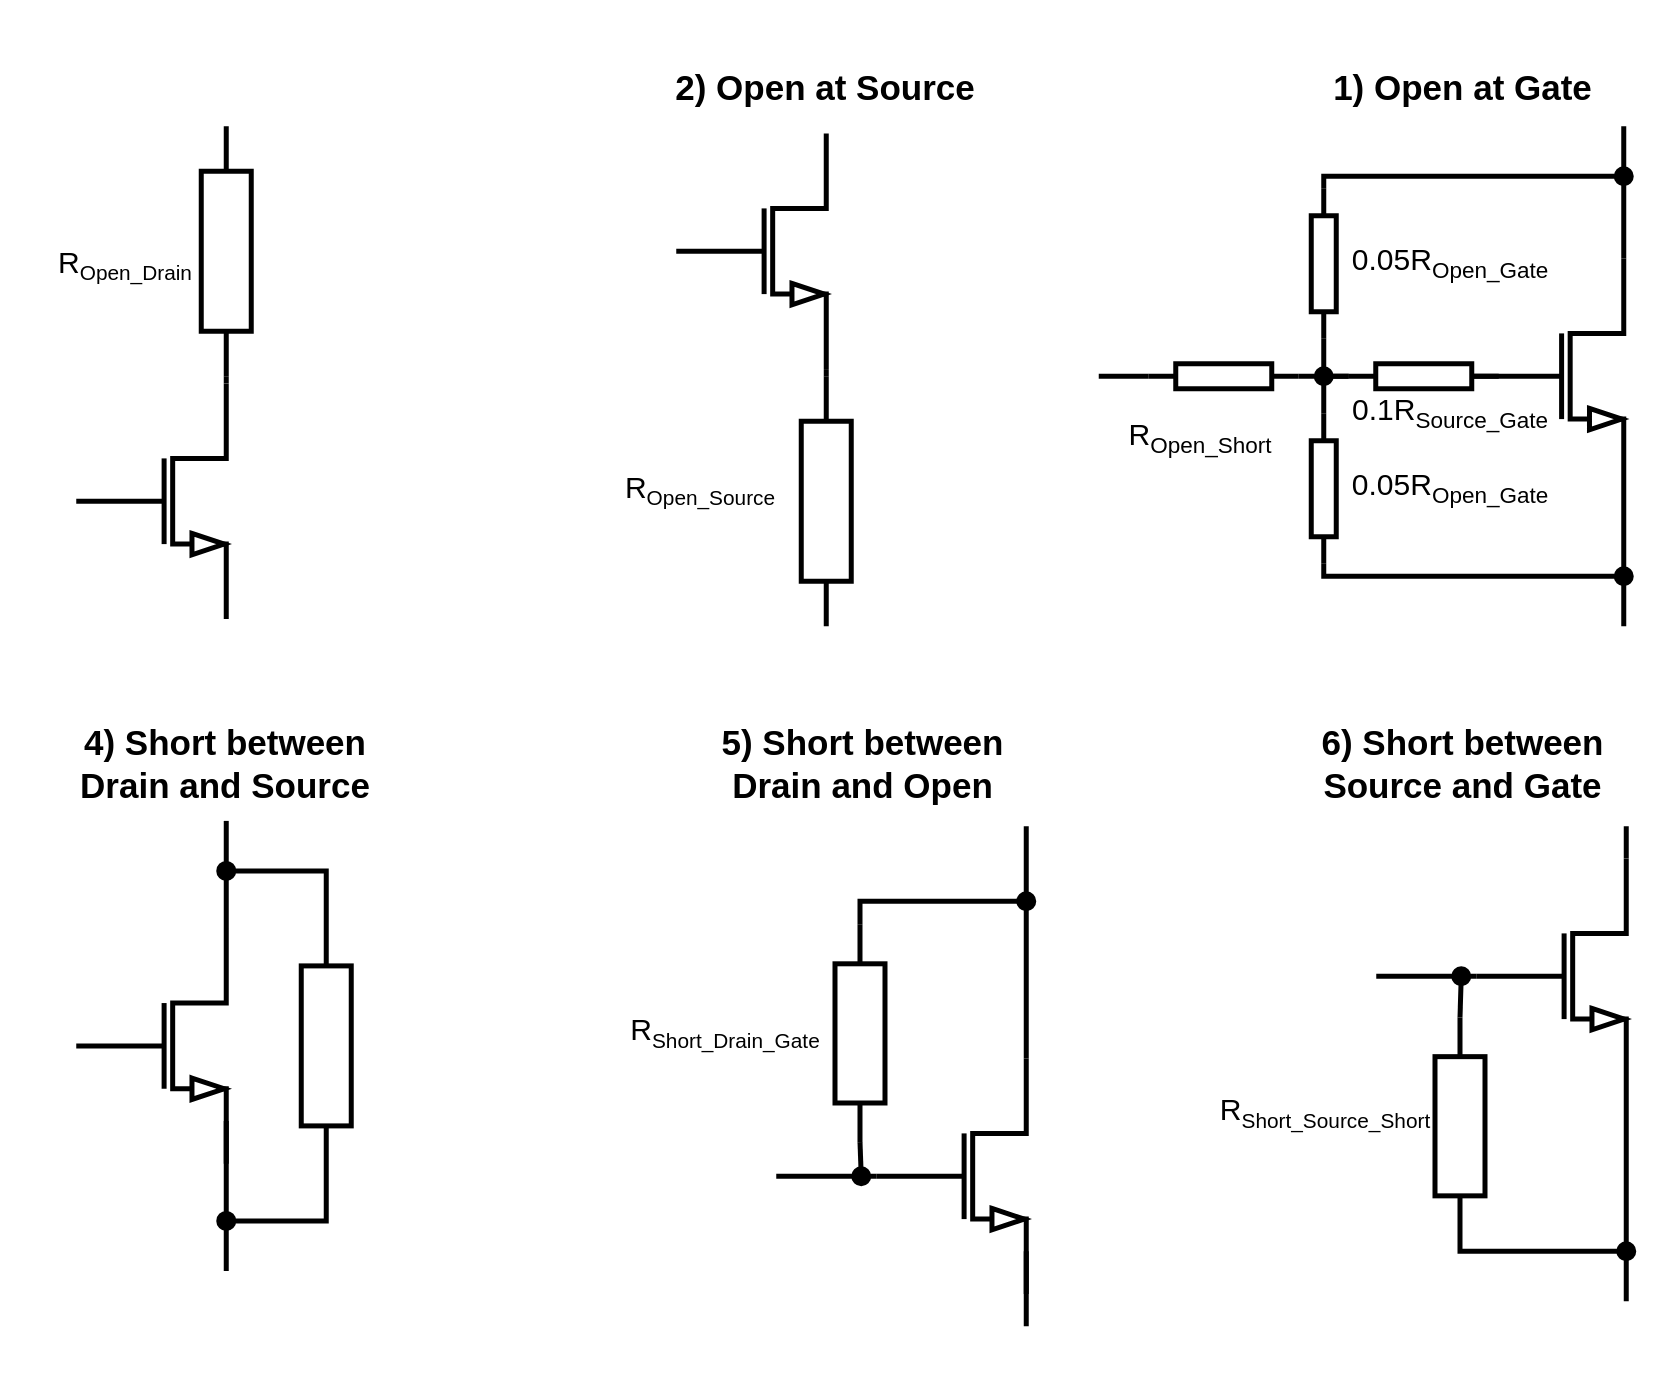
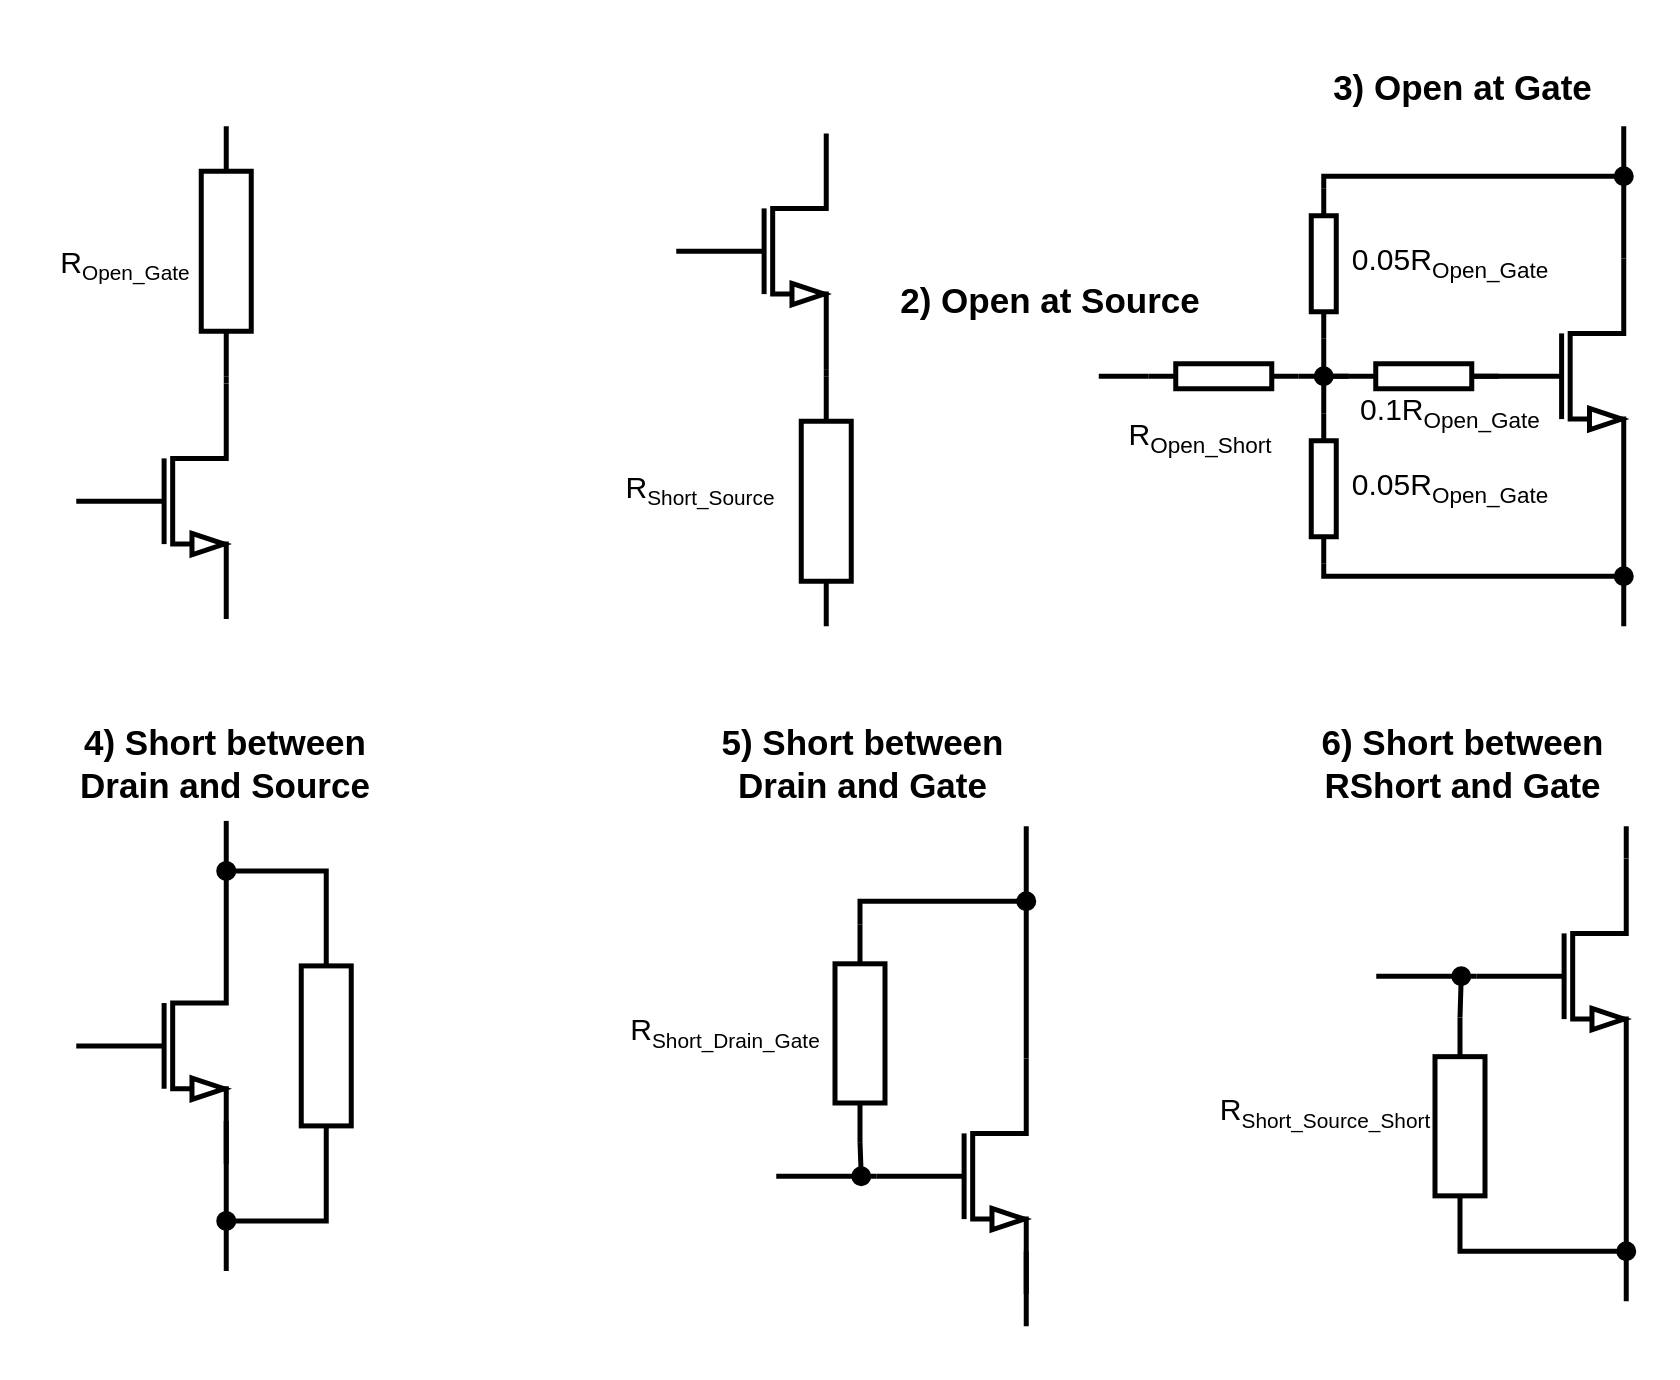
node "2) Open at Source": moved (826, 89) -> (1051, 301)
node "1) Open at Gate": label "1) Open at Gate" -> "3) Open at Gate"
node "ROpen_Drain": label "ROpen_Drain" -> "ROpen_Gate"
node "0.1RSource_Gate": label "0.1RSource_Gate" -> "0.1ROpen_Gate"
node "ROpen_Source": label "ROpen_Source" -> "RShort_Source"
node "5) Short between Drain and Open": label "5) Short between Drain and Open" -> "5) Short between Drain and Gate"
node "6) Short between Source and Gate": label "6) Short between Source and Gate" -> "6) Short between RShort and Gate"
